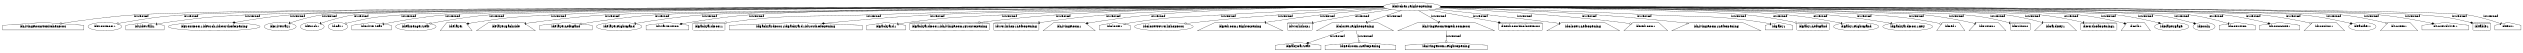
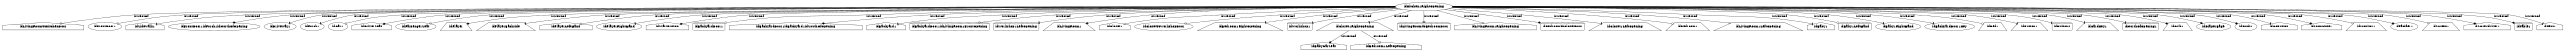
edge "idKitchen1RightOpening" -> "idDriverSeat": arrowhead tee -> diamond
node "idLivingRoomToBedroomDoor": shape trapezium -> cylinder
edge "idLivingRoomToBedroomDoor" -> "idLivingRoom1RightOpening": now "idKitchen1RightOpening" -> "idLivingRoom1RightOpening"
